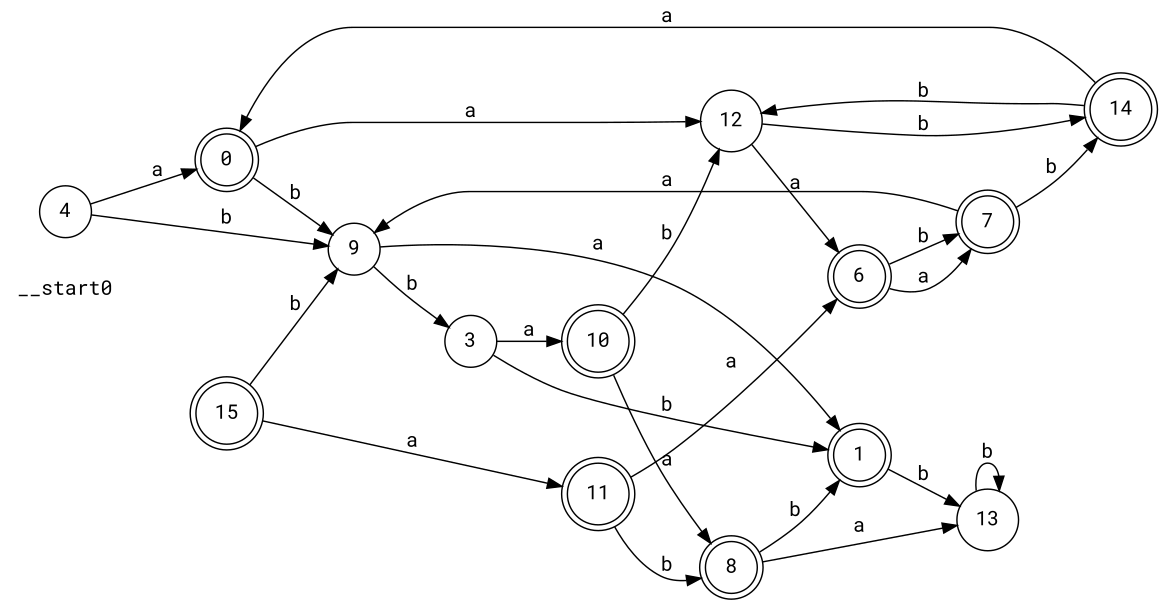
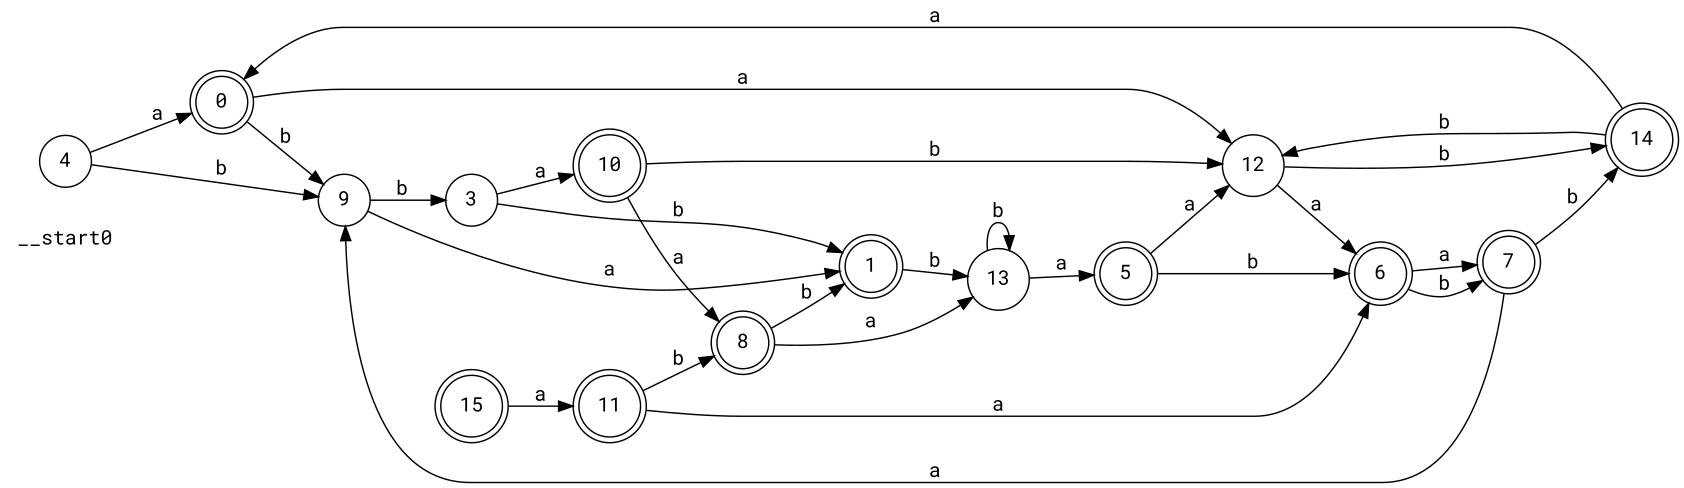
node "5": added
edge "15" -> "9": removed, label "b"
